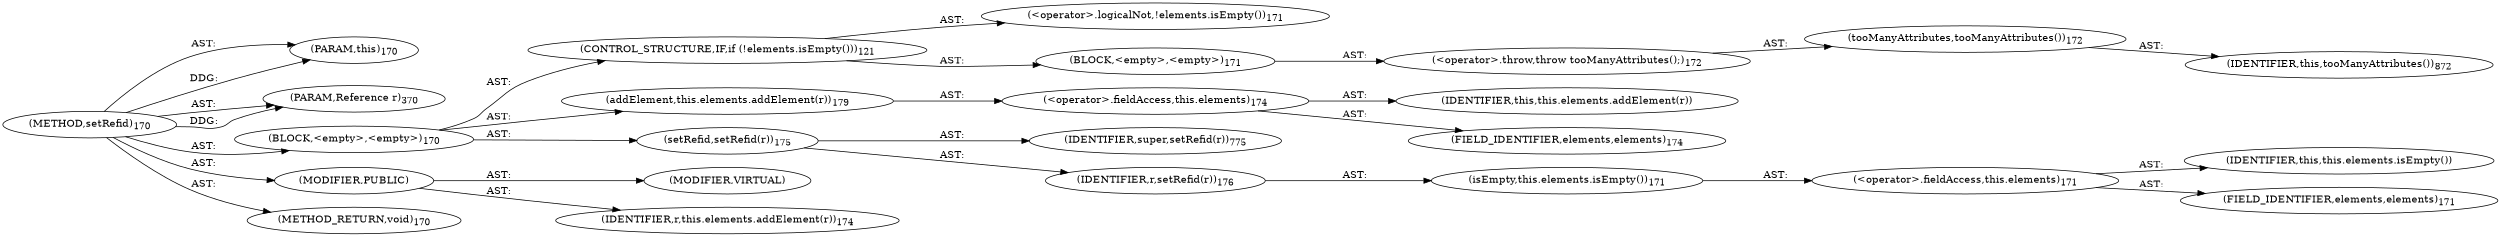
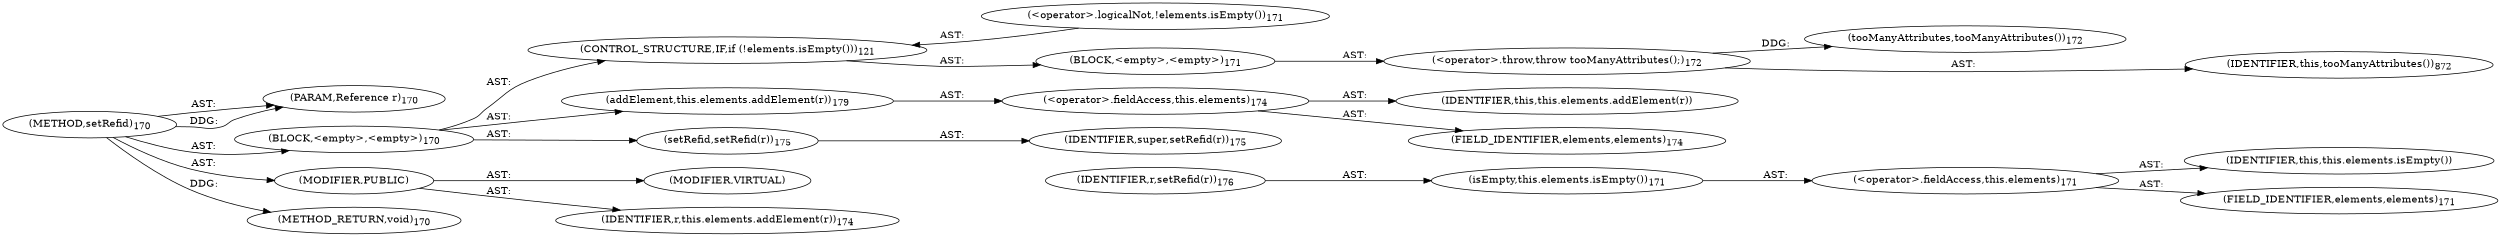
edge "(CONTROL_STRUCTURE,IF,if (!elements.isEmpty()))" -> "(<operator>.logicalNot,!elements.isEmpty())": reversed
edge "(<operator>.throw,throw tooManyAttributes();)" -> "(tooManyAttributes,tooManyAttributes())": label "AST: " -> "DDG: "
node "(PARAM,this)": removed
edge "(tooManyAttributes,tooManyAttributes())" -> "(IDENTIFIER,this,tooManyAttributes())": now "(<operator>.throw,throw tooManyAttributes();)" -> "(IDENTIFIER,this,tooManyAttributes())"
node "(PARAM,Reference r)": text "370" -> "170"
node "(IDENTIFIER,super,setRefid(r))": text "775" -> "175"
edge "(setRefid,setRefid(r))" -> "(IDENTIFIER,r,setRefid(r))": removed, label "AST:"
edge "(METHOD,setRefid)" -> "(METHOD_RETURN,void)": label "AST: " -> "DDG: "
